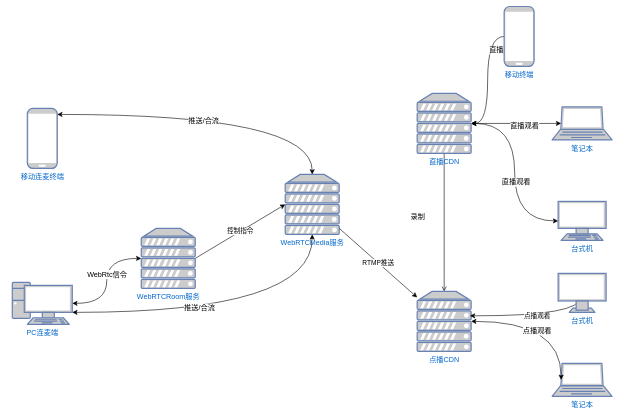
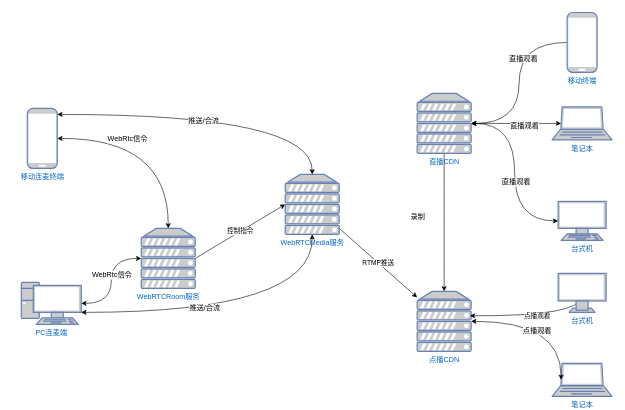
node "移动终端": moved (519, 36) -> (582, 42)
edge "移动连麦终端" -- "WebRTCRoom服务": added, label "WebRtc信令"
edge "直播CDN" -> "点播CDN": arrowhead open -> classic
node "PC连麦端": moved (42, 303) -> (51, 303)
